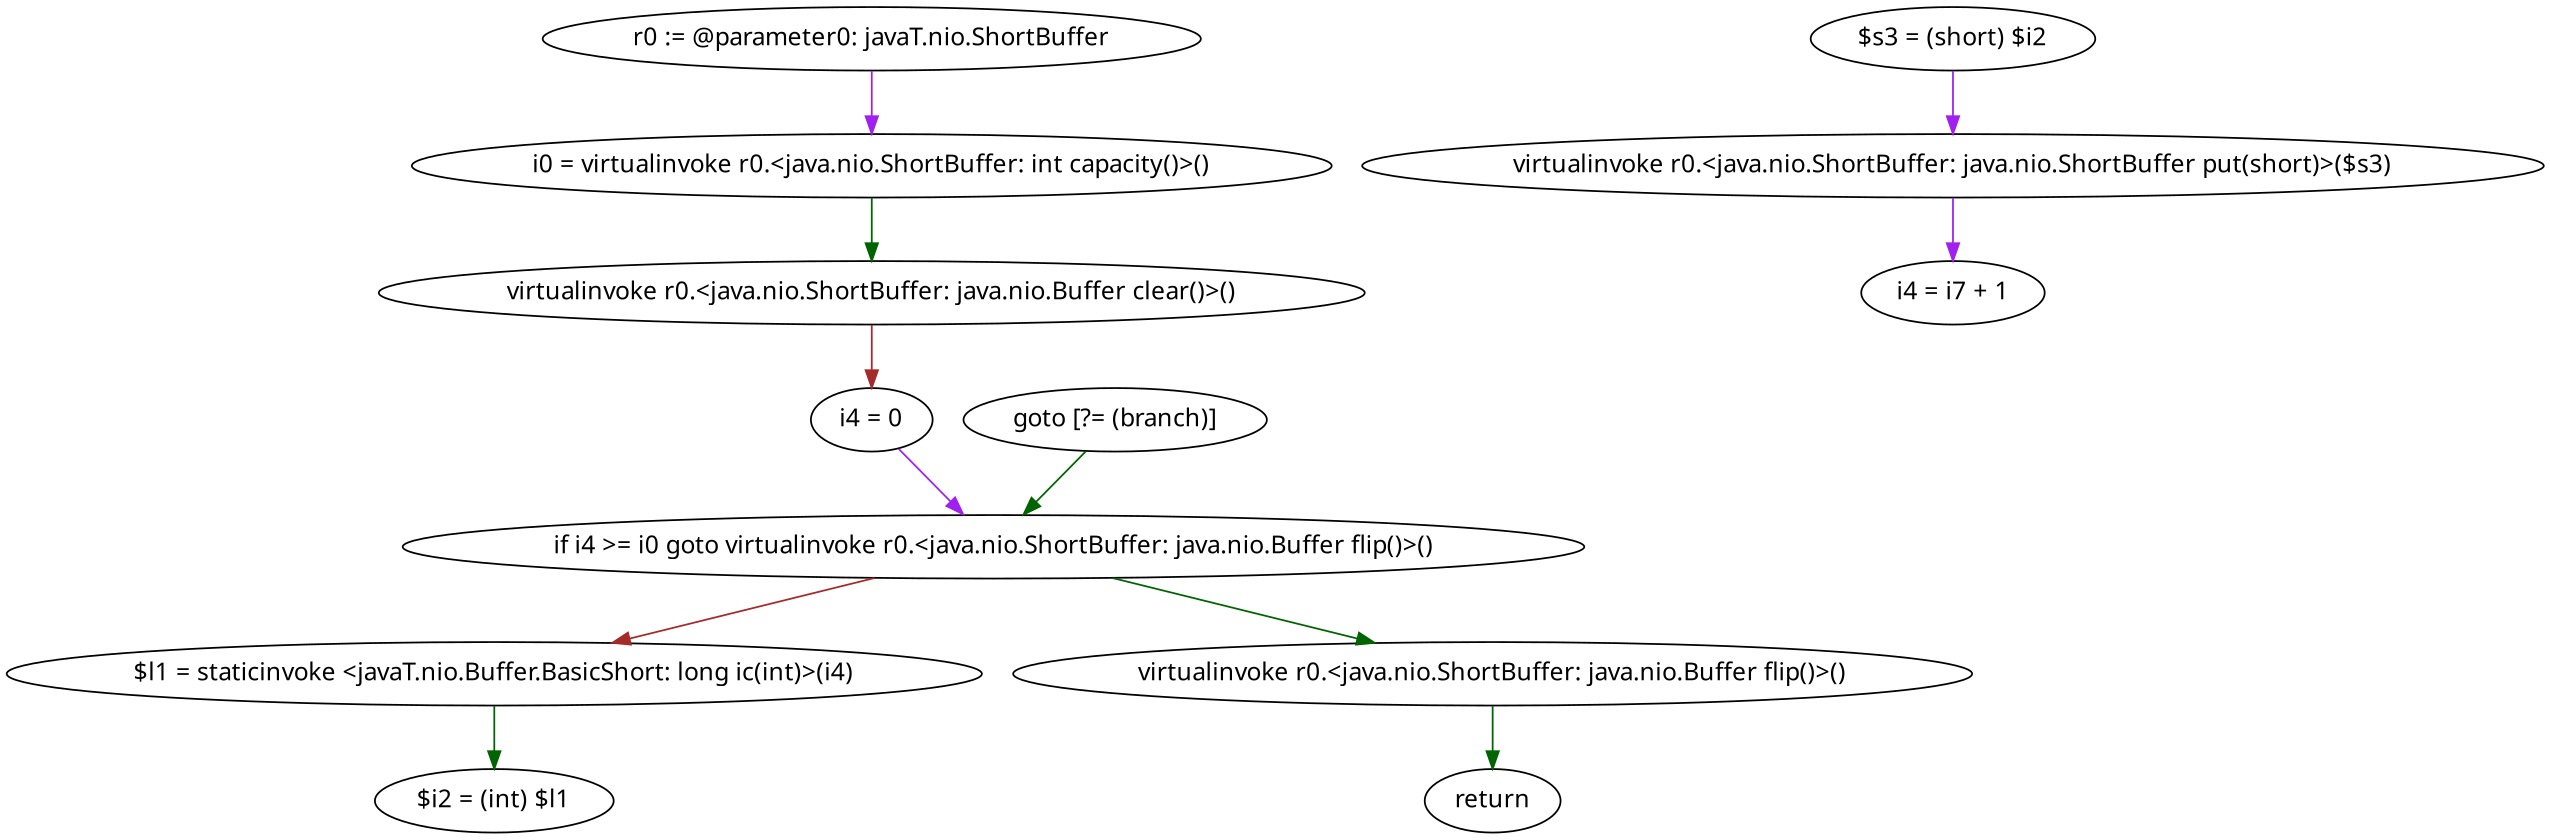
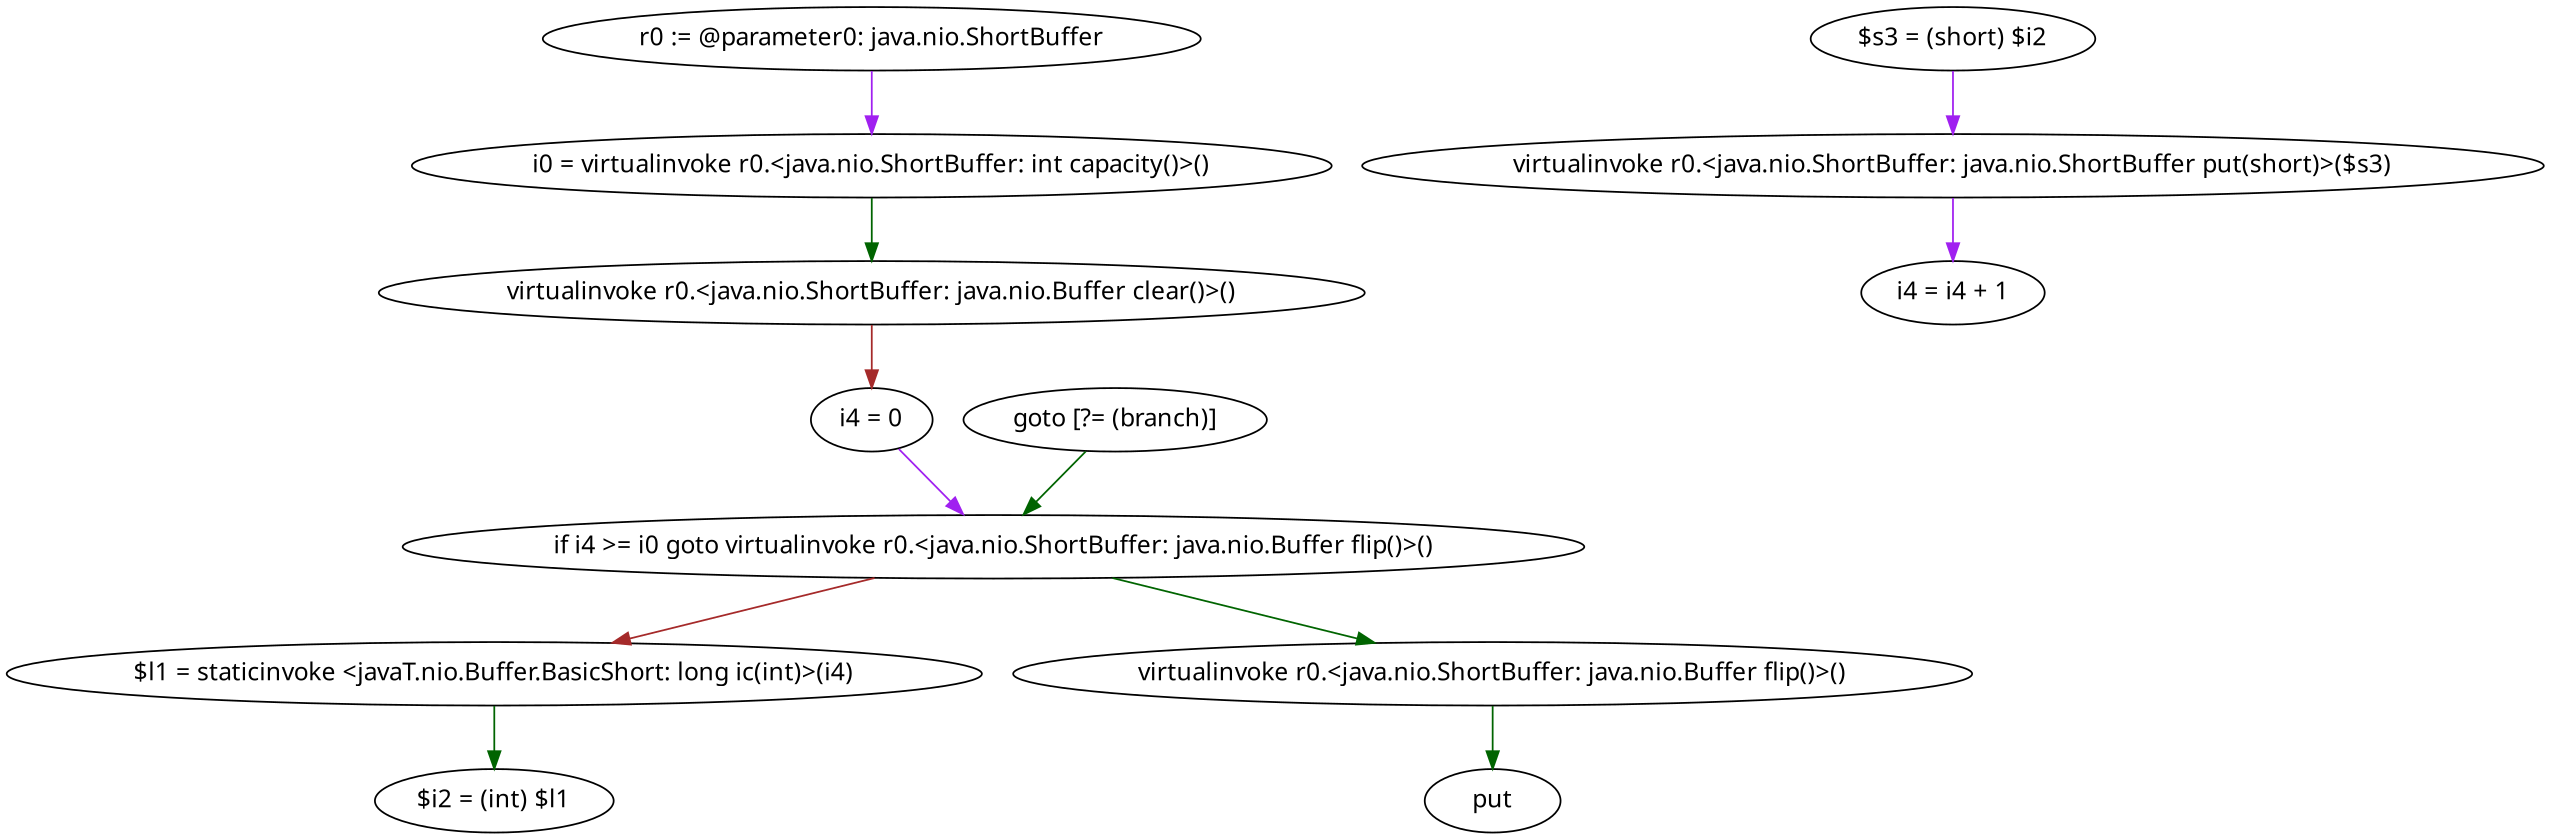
node "r0 := @parameter0: javaT.nio.ShortBuffer": label "r0 := @parameter0: javaT.nio.ShortBuffer" -> "r0 := @parameter0: java.nio.ShortBuffer"
node "i4 = i7 + 1": label "i4 = i7 + 1" -> "i4 = i4 + 1"
node "return": label "return" -> "put"
